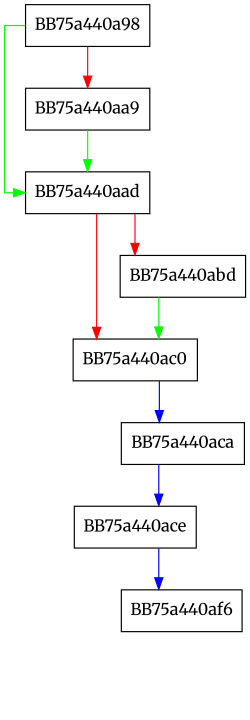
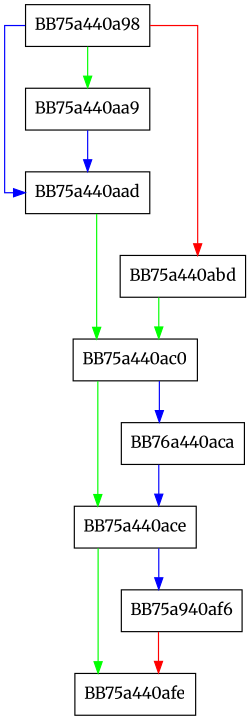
edge "BB75a440a98" -> "BB75a440aa9": color red -> green
edge "BB75a440a98" -> "BB75a440aad": color green -> blue
edge "BB75a440aa9" -> "BB75a440aad": color green -> blue
edge "BB75a440aad" -> "BB75a440abd": now "BB75a440a98" -> "BB75a440abd"
edge "BB75a440aad" -> "BB75a440ac0": color red -> green
edge "BB75a440ac0" -> "BB75a440ace": added
node "BB75a440aca": label "BB75a440aca" -> "BB76a440aca"
node "BB75a440af6": label "BB75a440af6" -> "BB75a940af6"
node "BB75a440afe": added
